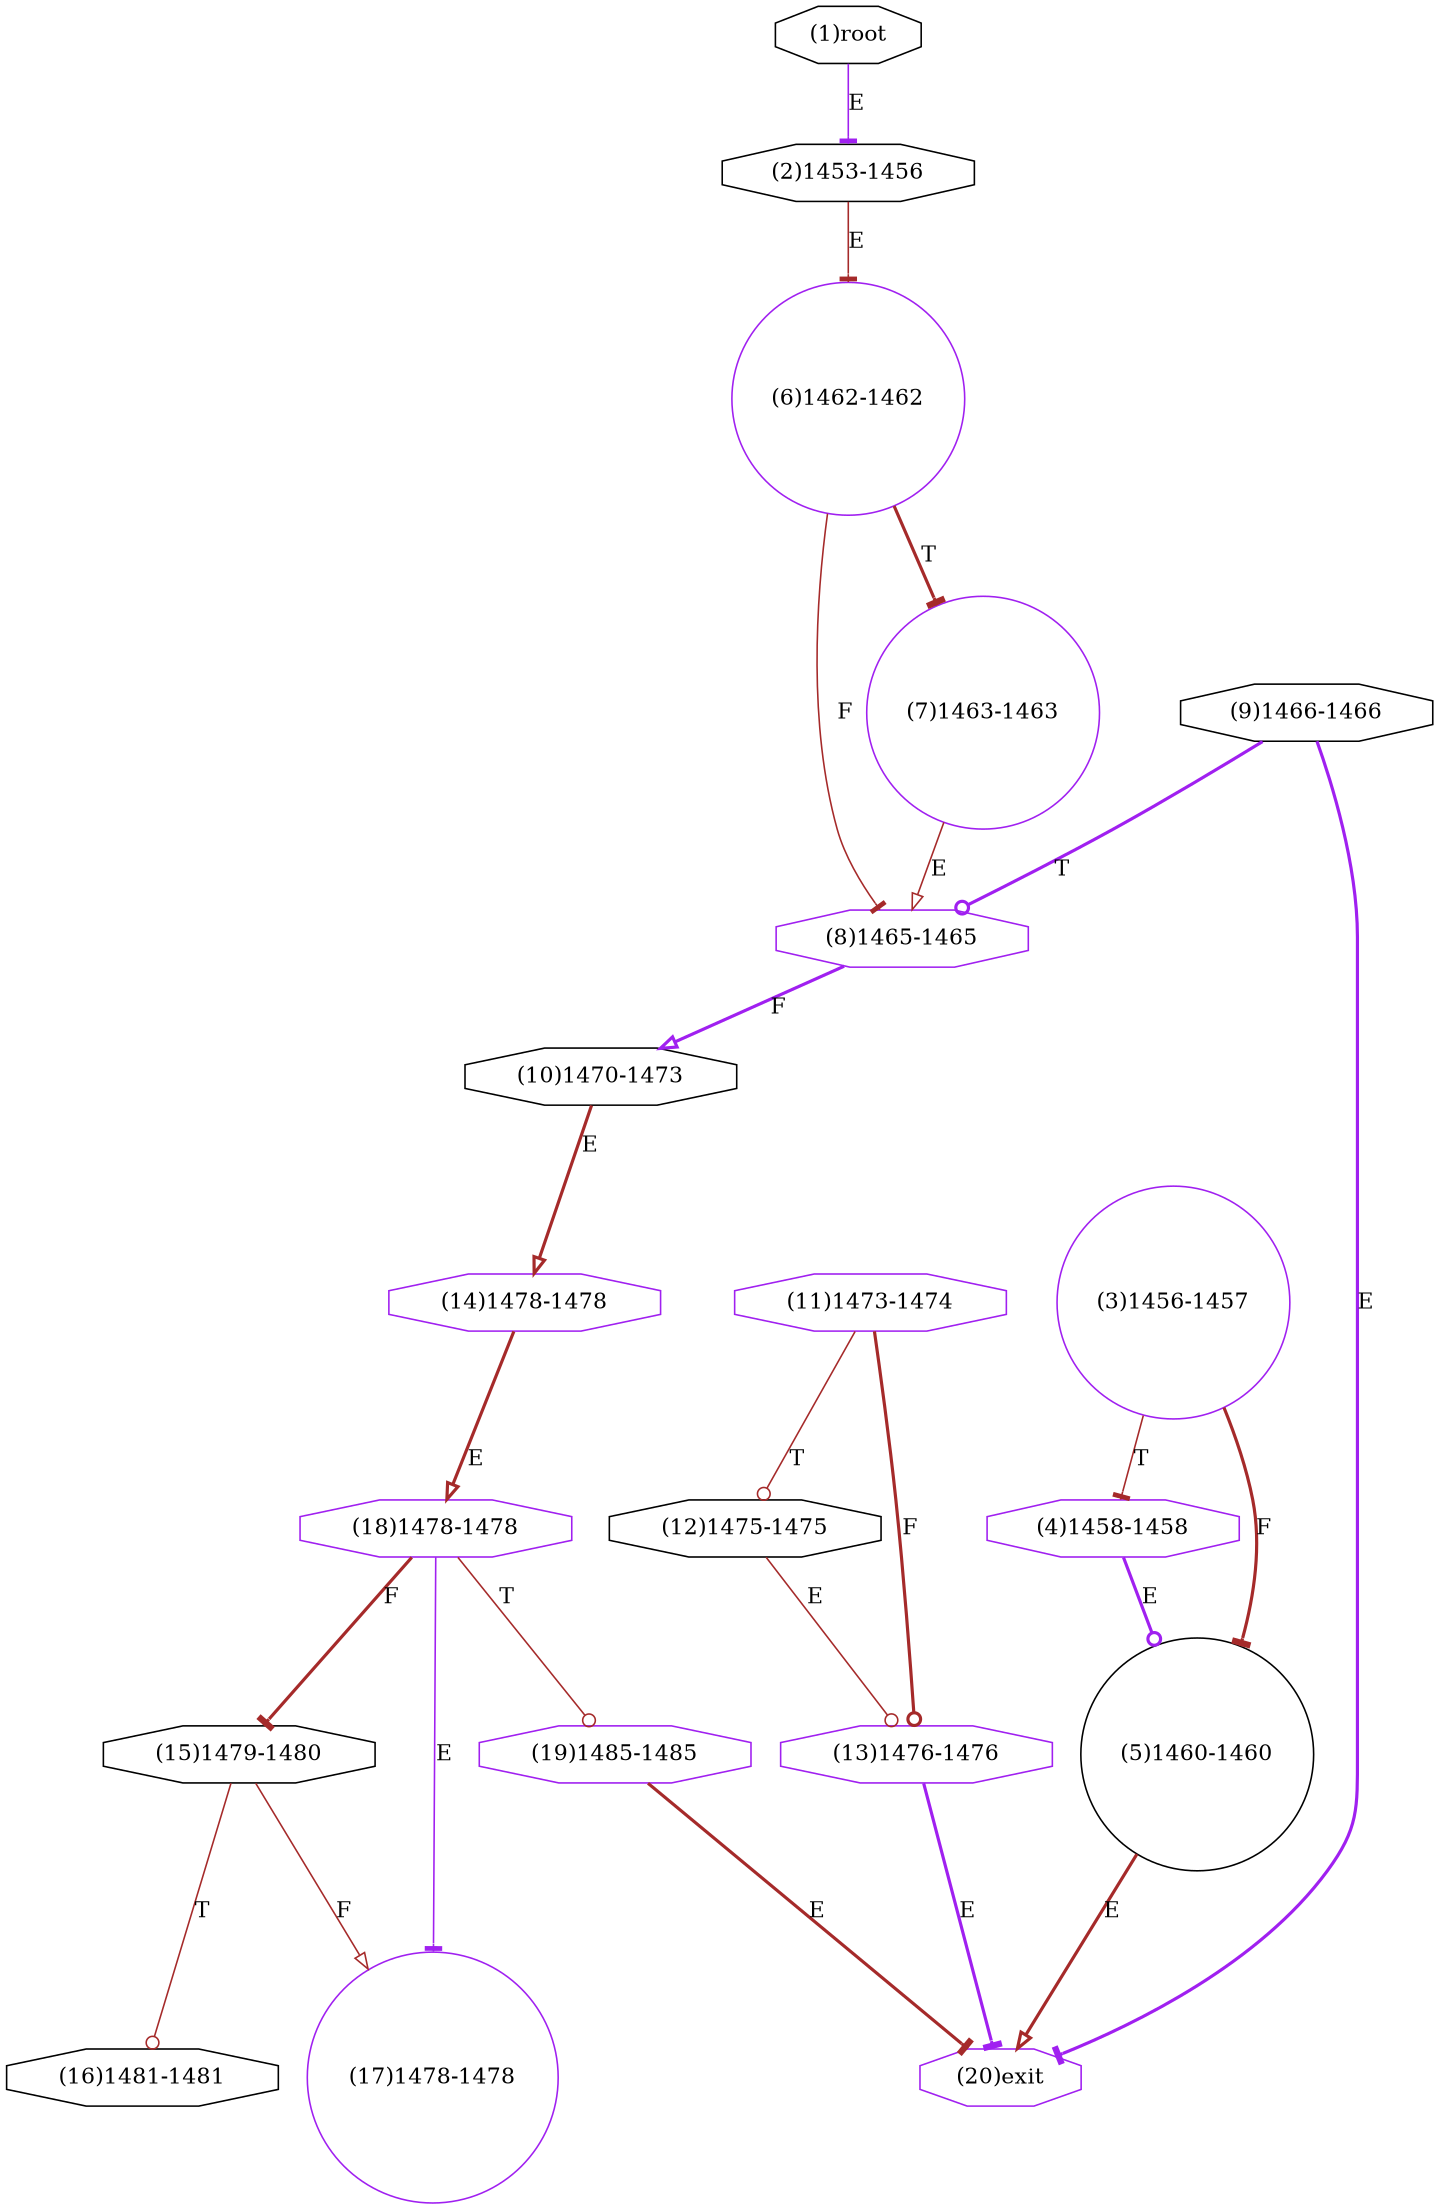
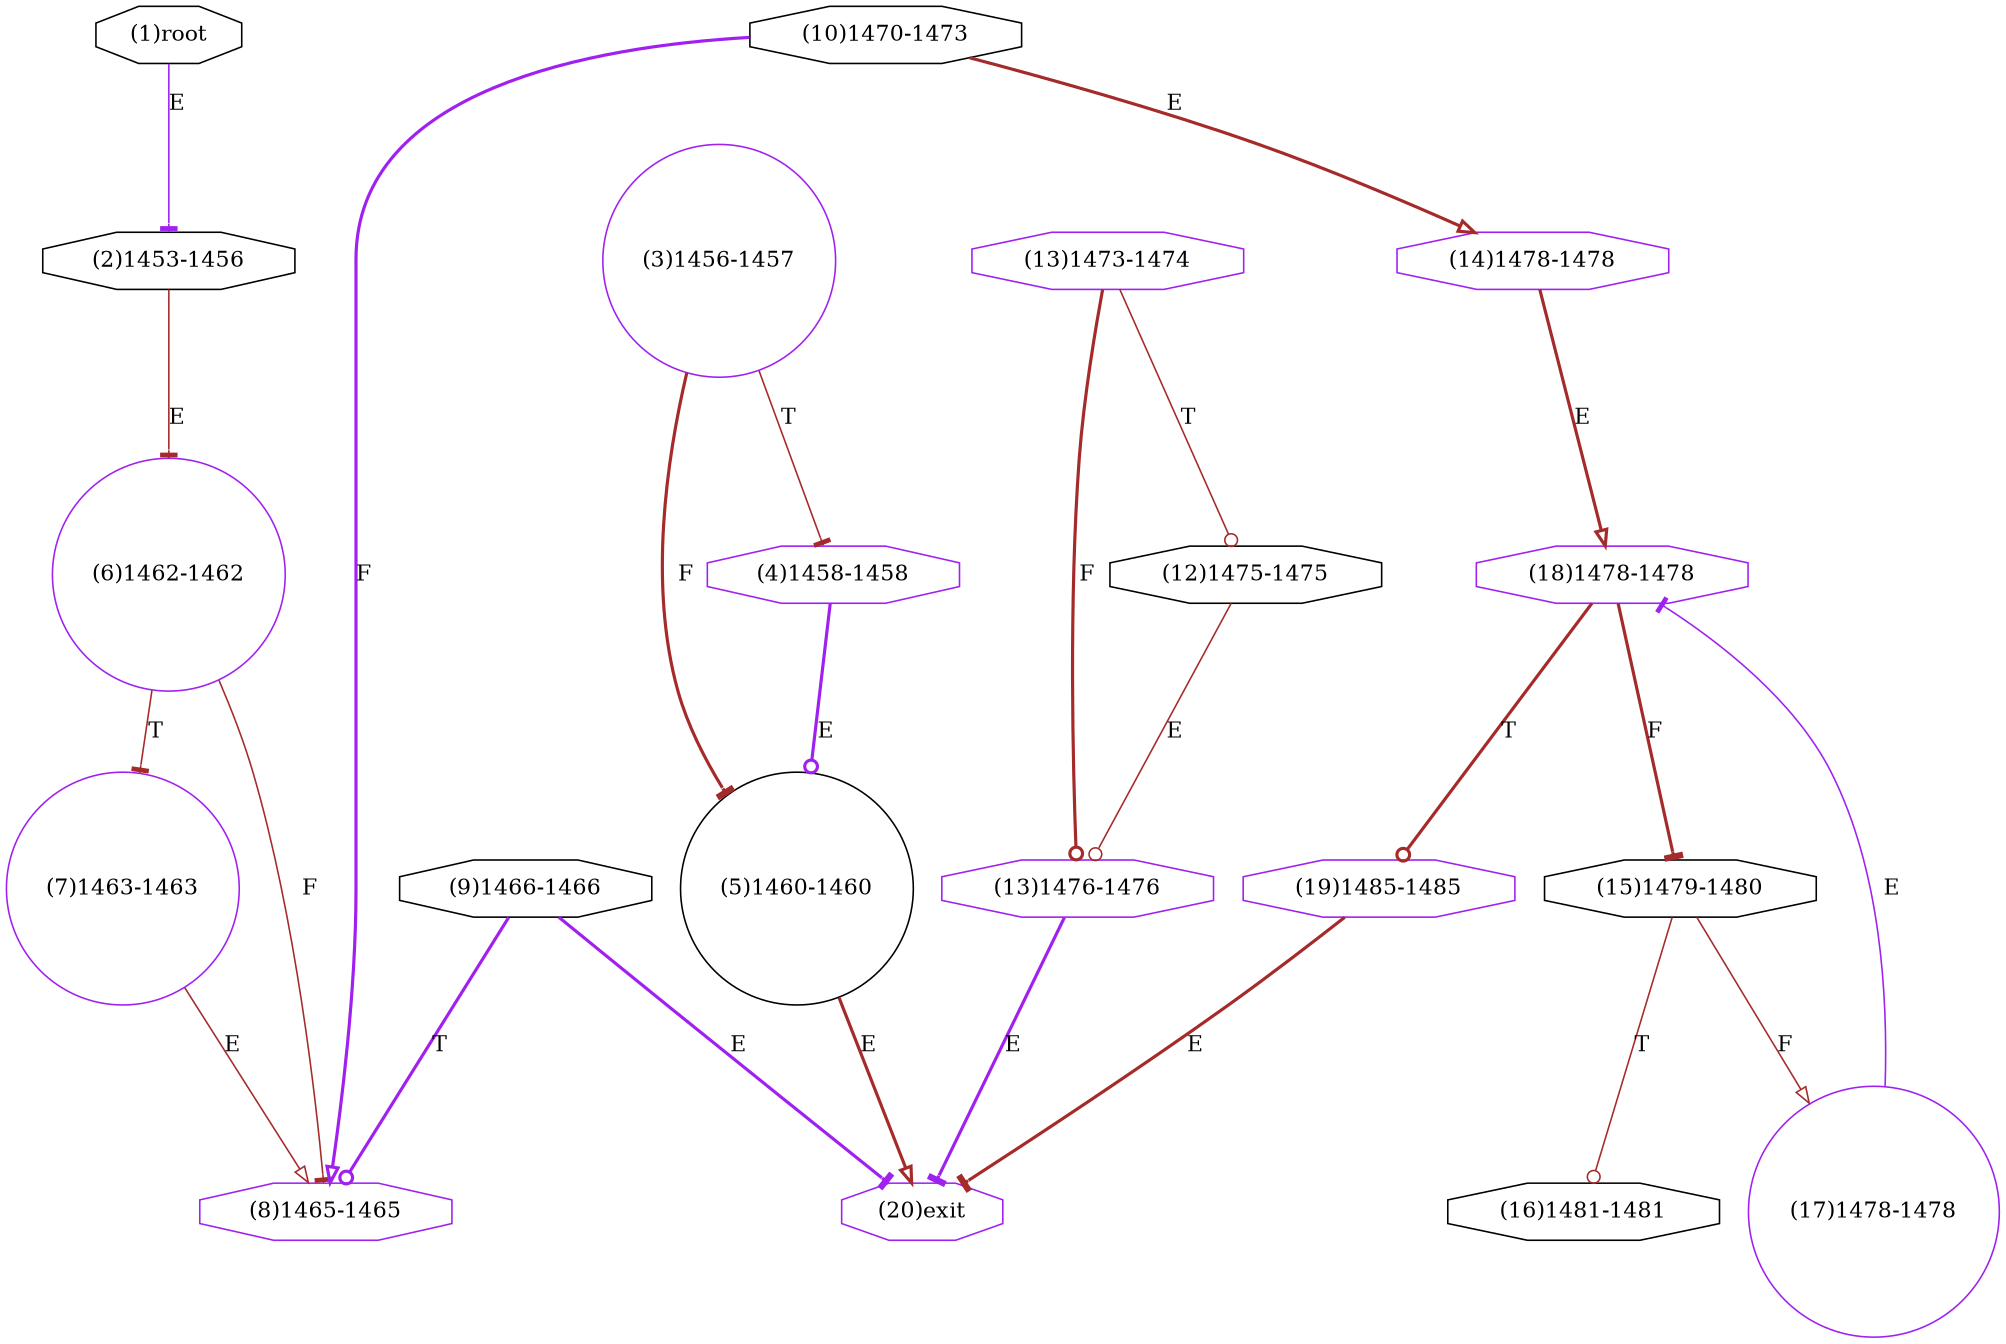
edge "(6)1462-1462" -> "(7)1463-1463": style bold -> solid
edge "(8)1465-1465" -> "(10)1470-1473": reversed
node "(11)1473-1474": label "(11)1473-1474" -> "(13)1473-1474"
edge "(18)1478-1478" -> "(19)1485-1485": style solid -> bold
edge "(18)1478-1478" -> "(17)1478-1478": reversed
